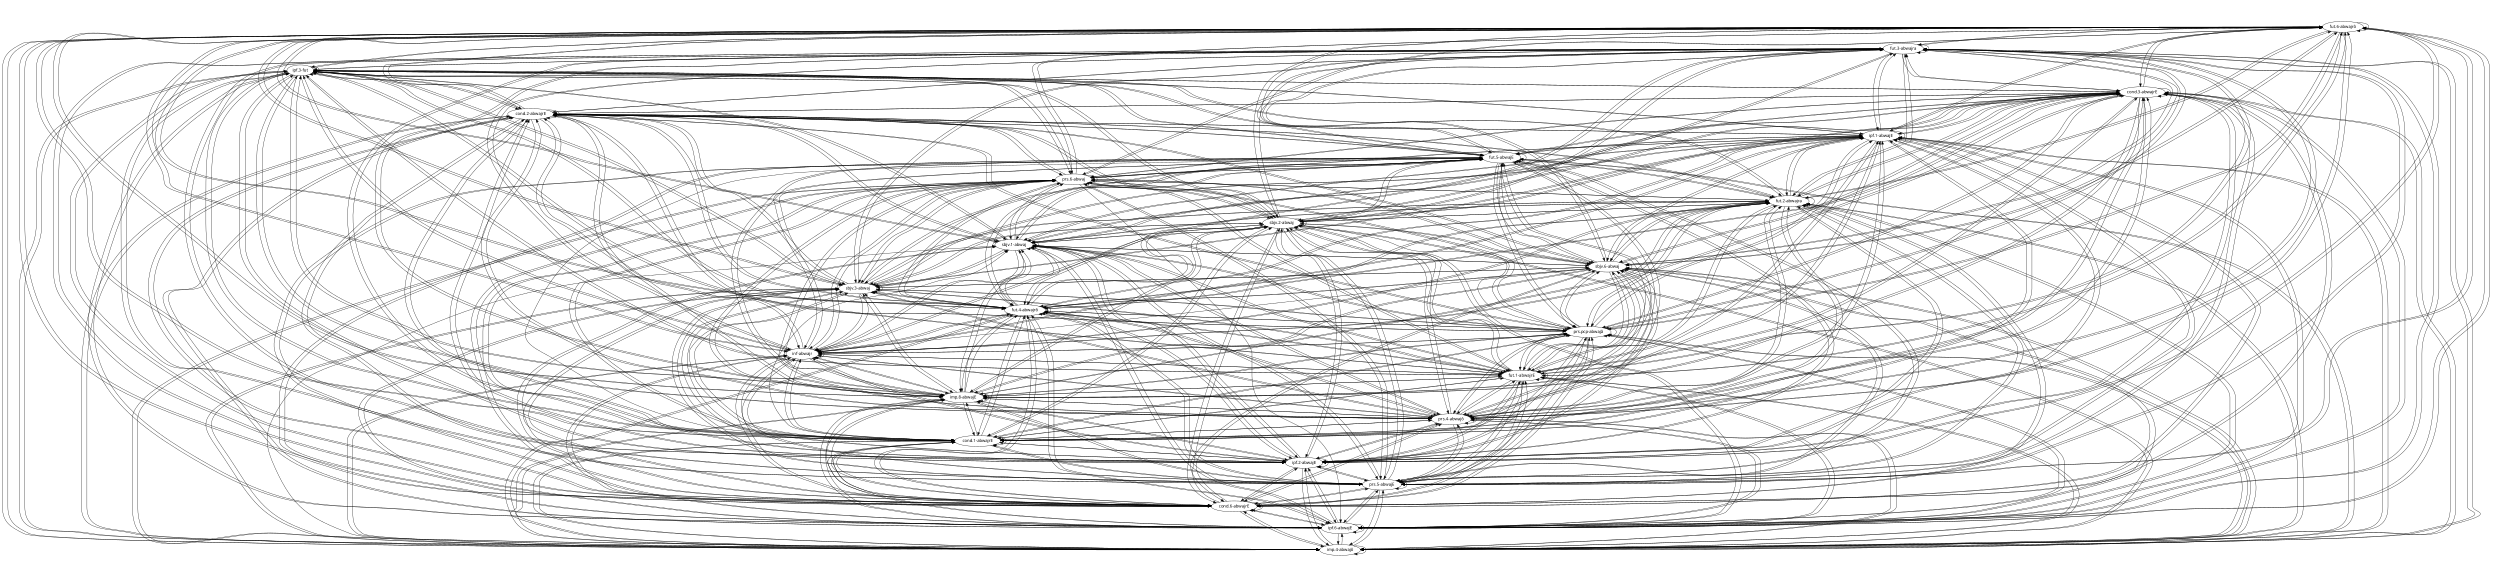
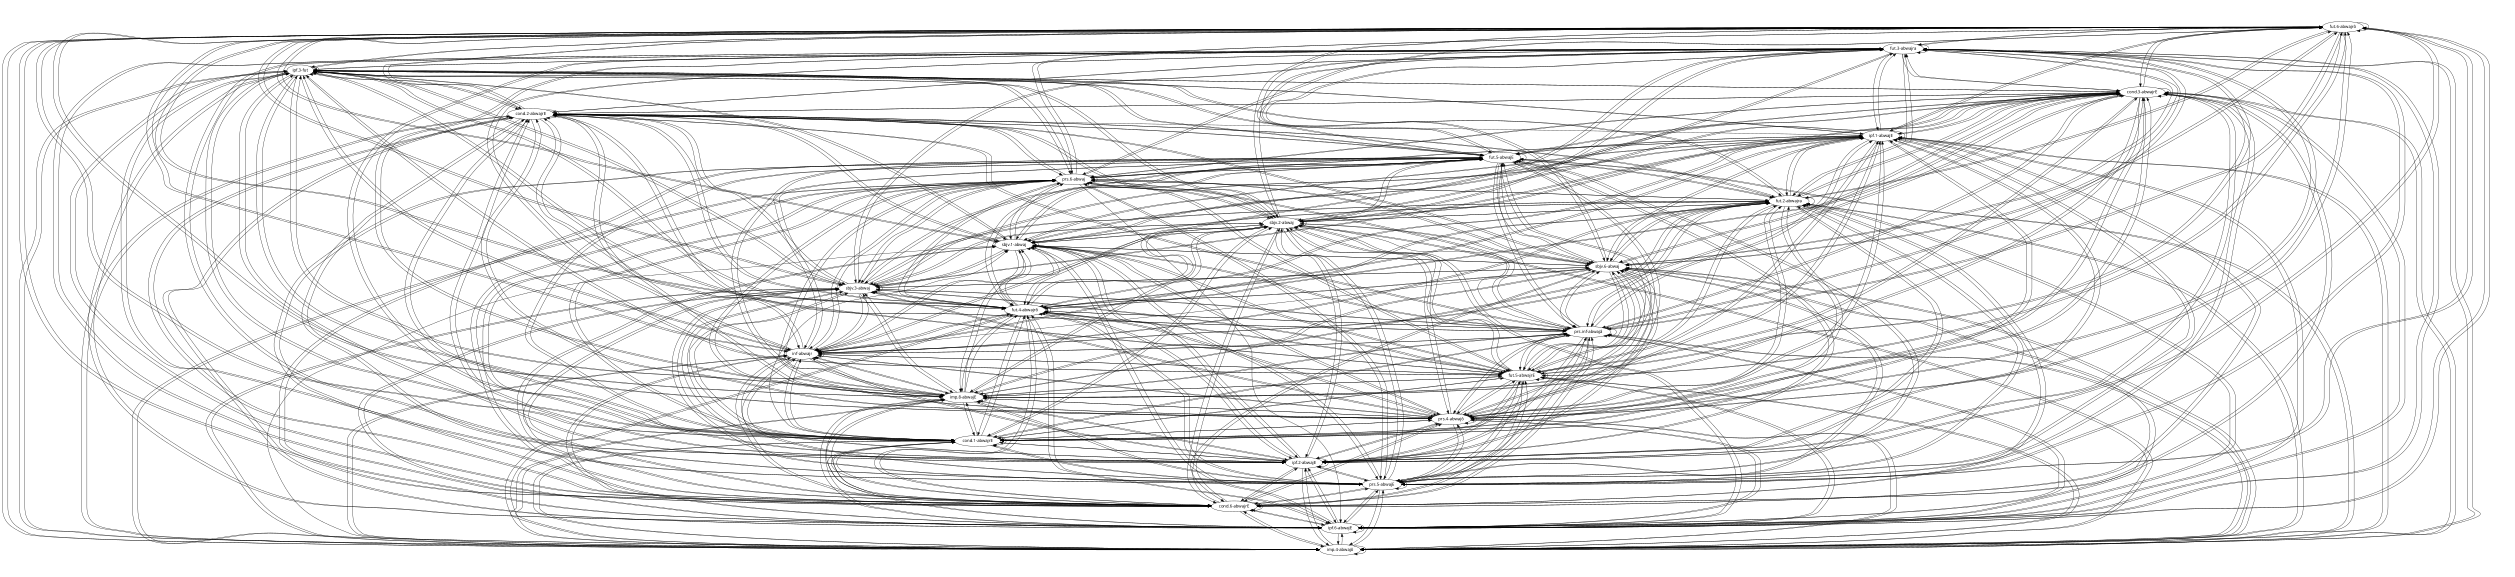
edge "cond.2-abwajrE" -> "ipf.1-abwajE": removed
edge "cond.1-abwajrE" -> "fut.5-abwajE": added
node "prs.pcp-abwajâ": label "prs.pcp-abwajâ" -> "prs.inf-abwajâ"
node "fut.1-abwajrE": label "fut.1-abwajrE" -> "fut.5-abwajrE"
